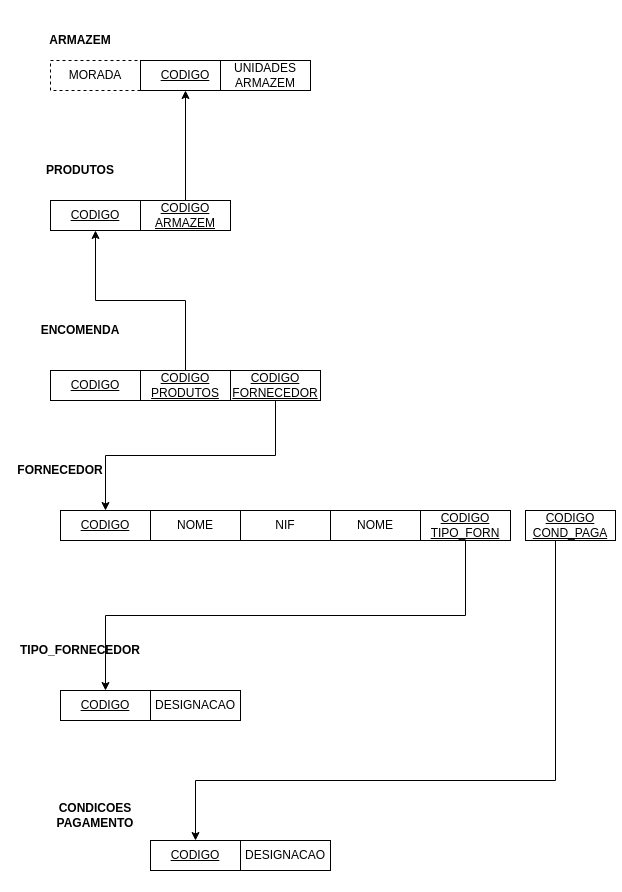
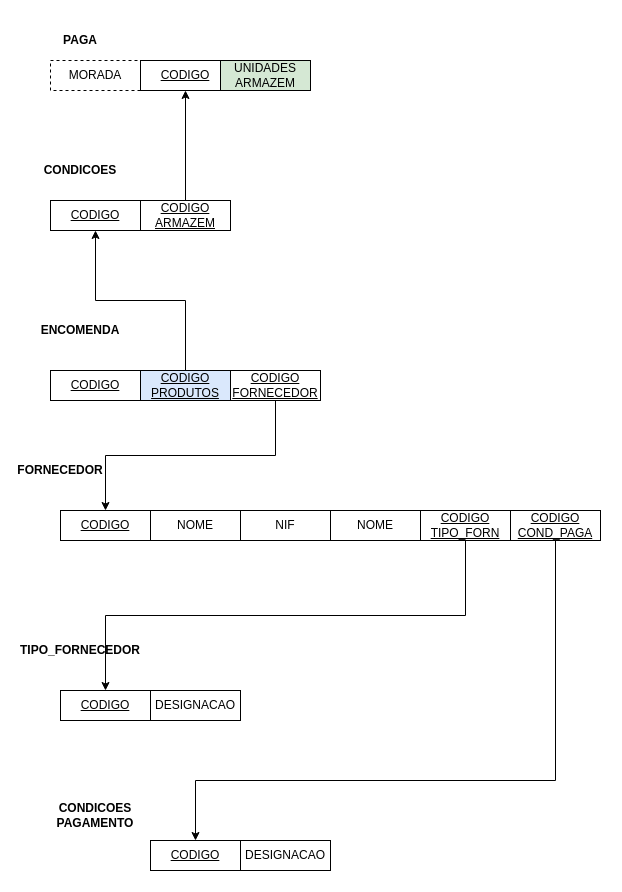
node "ARMAZEM": label "ARMAZEM" -> "PAGA"
node "UNIDADES ARMAZEM": fillcolor #ffffff -> #d5e8d4
node "PRODUTOS": label "PRODUTOS" -> "CONDICOES"
node "CODIGO PRODUTOS": fillcolor #ffffff -> #dae8fc
node "CODIGO COND_PAGA": moved (571, 526) -> (556, 526)
